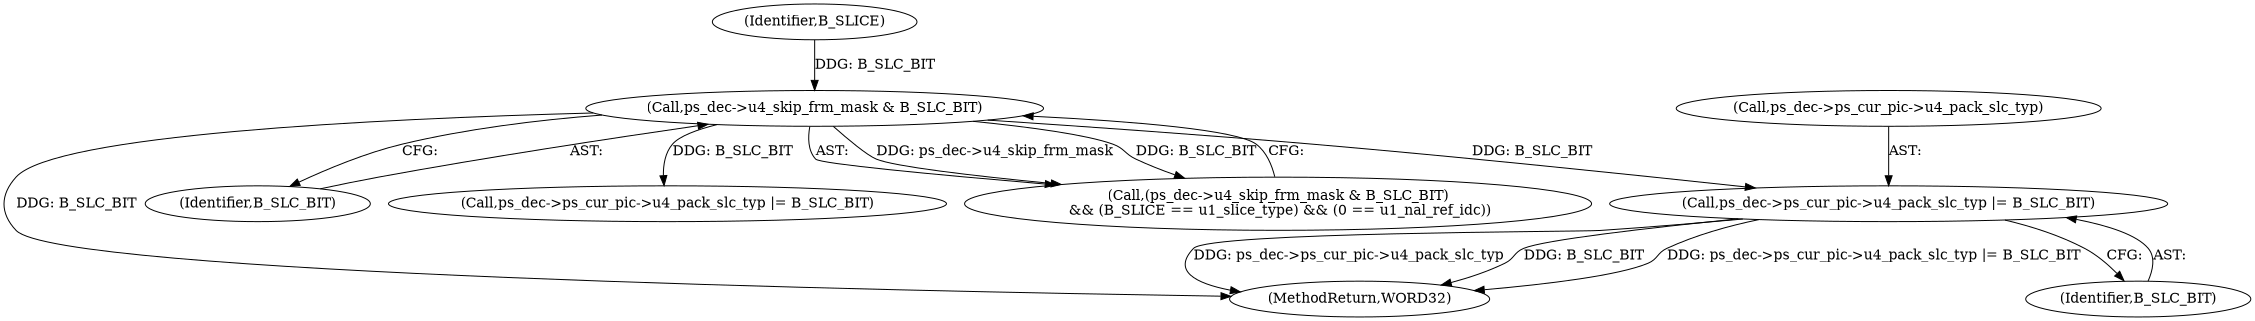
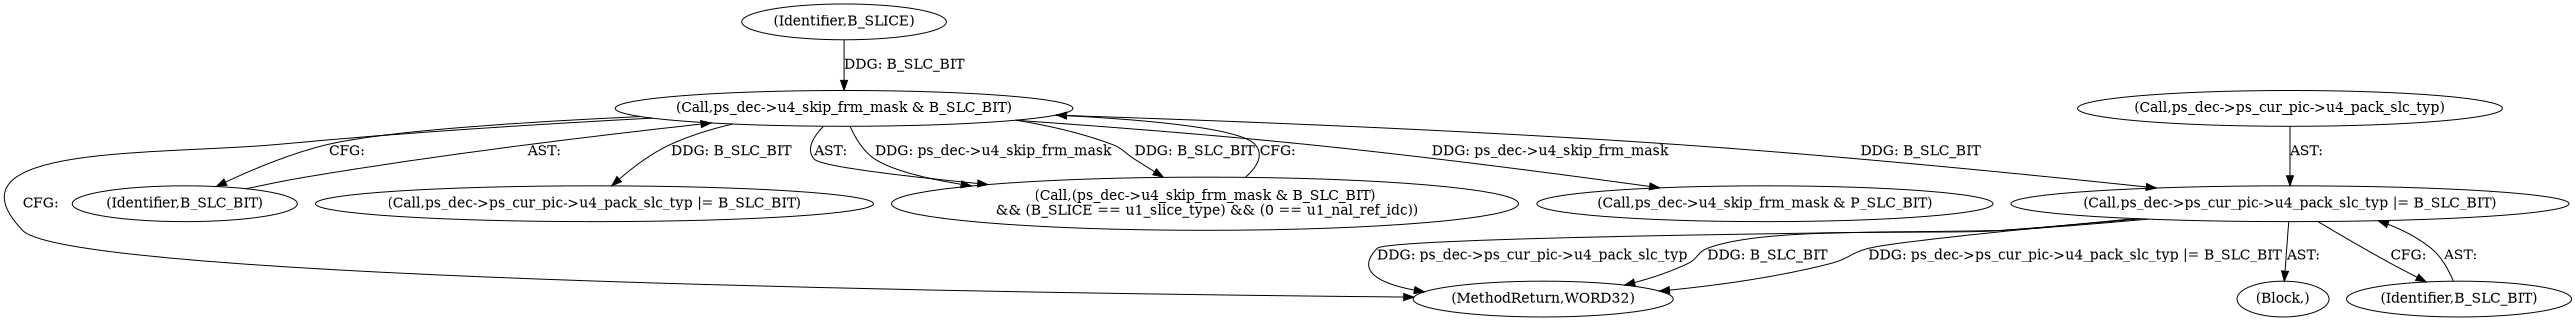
edge "(Call,ps_dec->u4_skip_frm_mask & B_SLC_BIT)" -> "(MethodReturn,WORD32)": label "DDG: B_SLC_BIT" -> "CFG: "
node "(Call,ps_dec->u4_skip_frm_mask & P_SLC_BIT)": added
node "(Block,)": added
